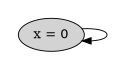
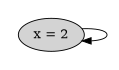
node "x = 0": label "x = 0" -> "x = 2"
